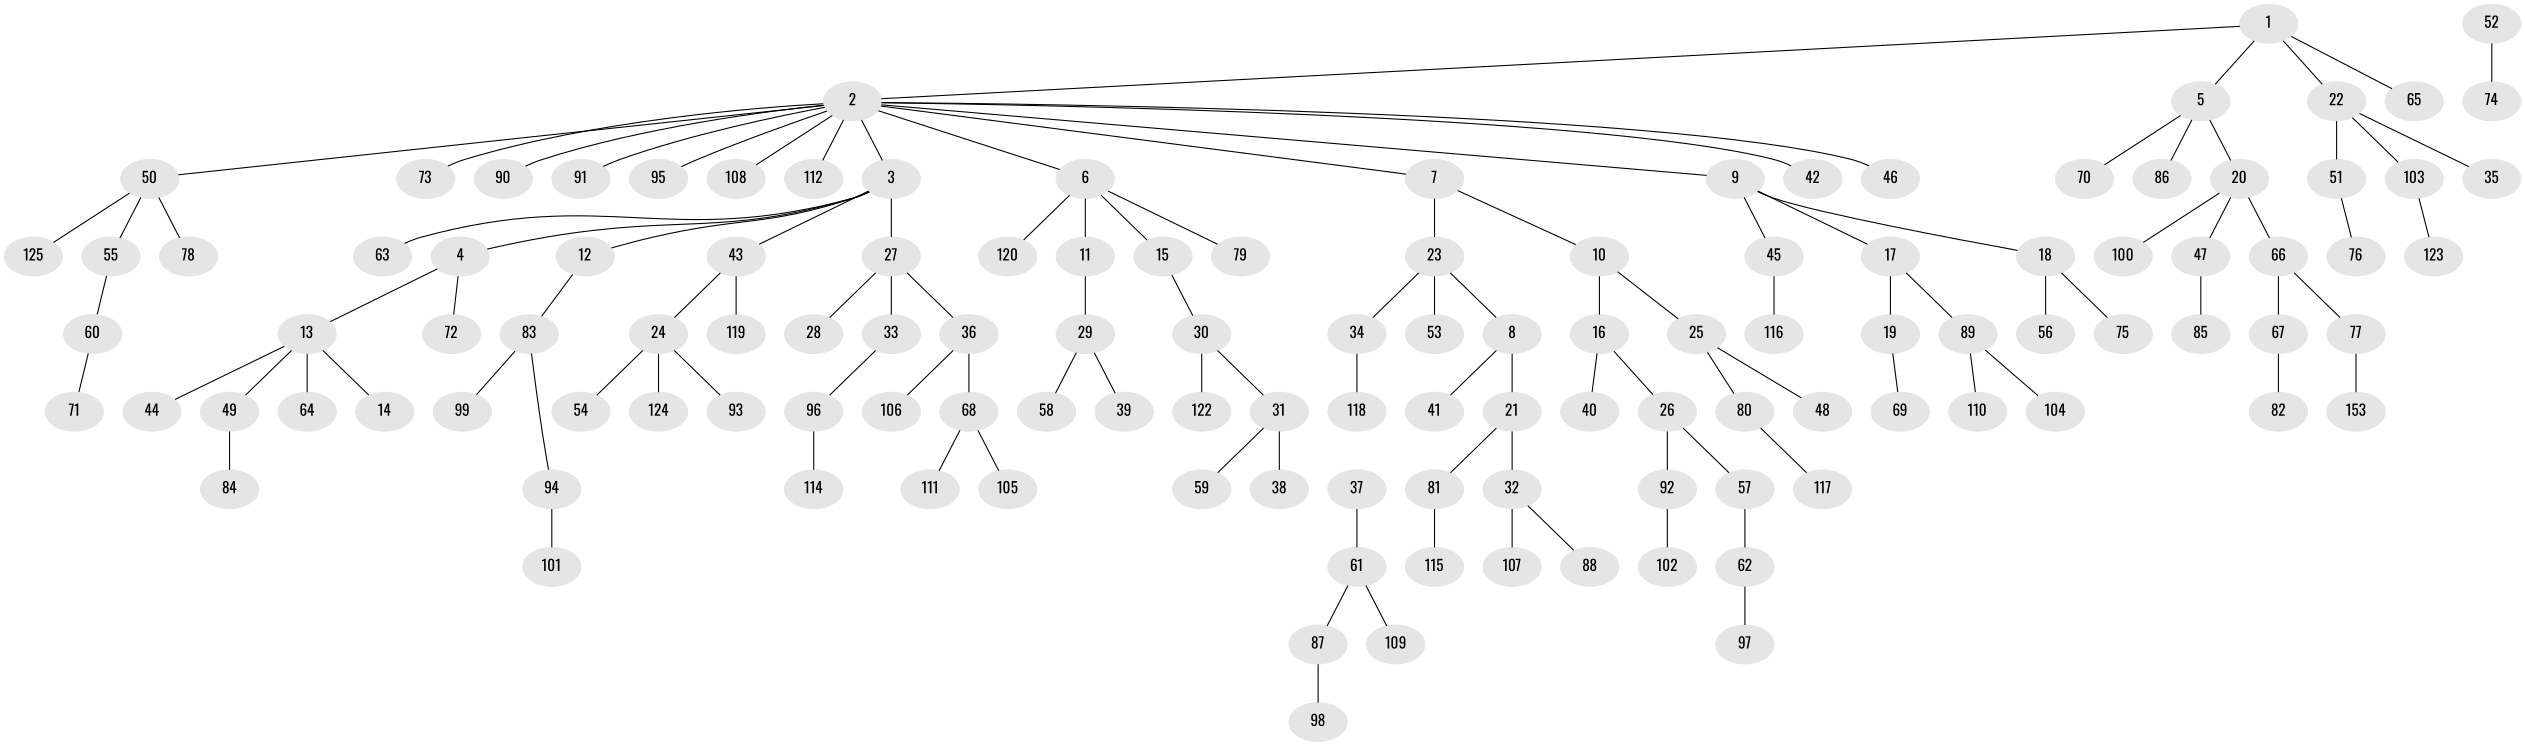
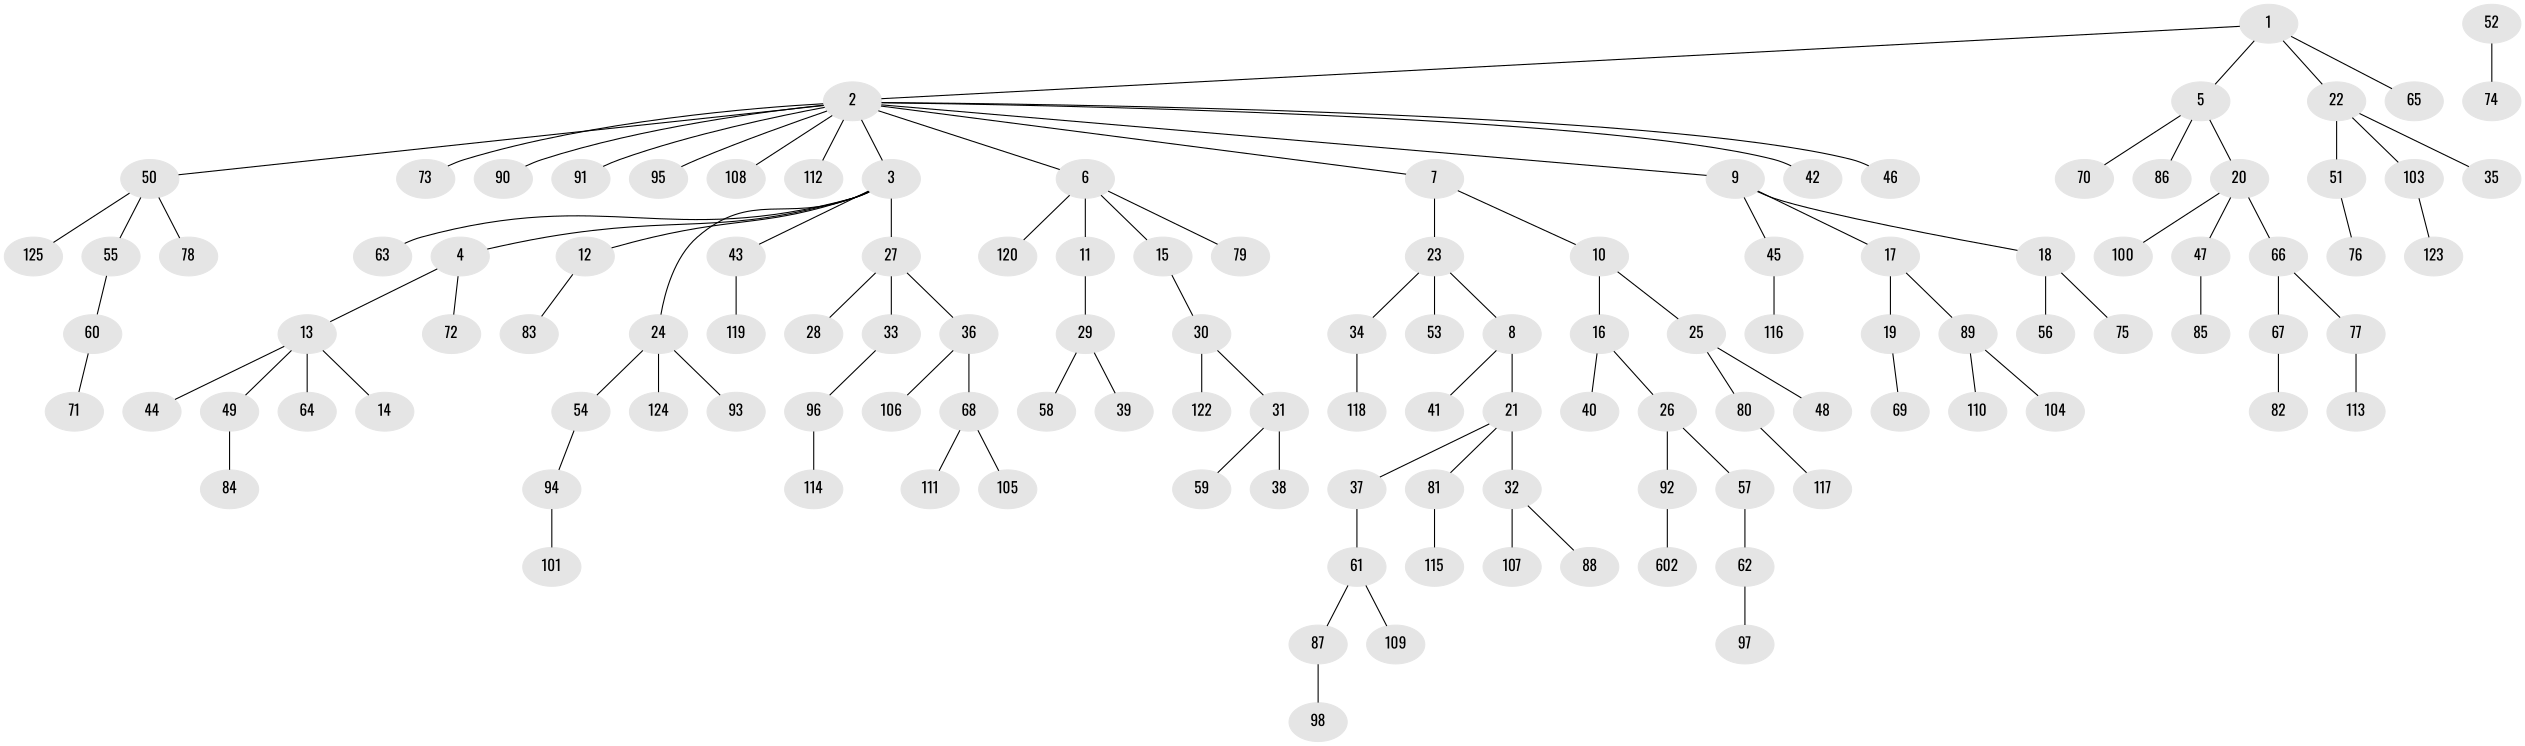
edge "43" -- "24": now "3" -- "24"
node "99": removed
edge "83" -- "94": now "54" -- "94"
node "153": label "153" -> "113"
edge "21" -- "37": added
node "102": label "102" -> "602"
